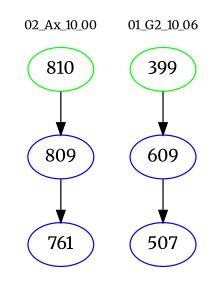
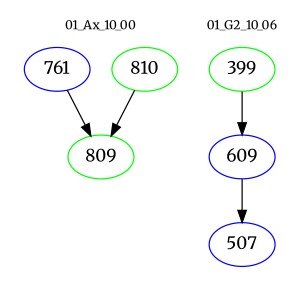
cluster "02_Ax_10_00": label "02_Ax_10_00" -> "01_Ax_10_00"
node "809": color blue -> green
edge "809" -> "761": reversed
